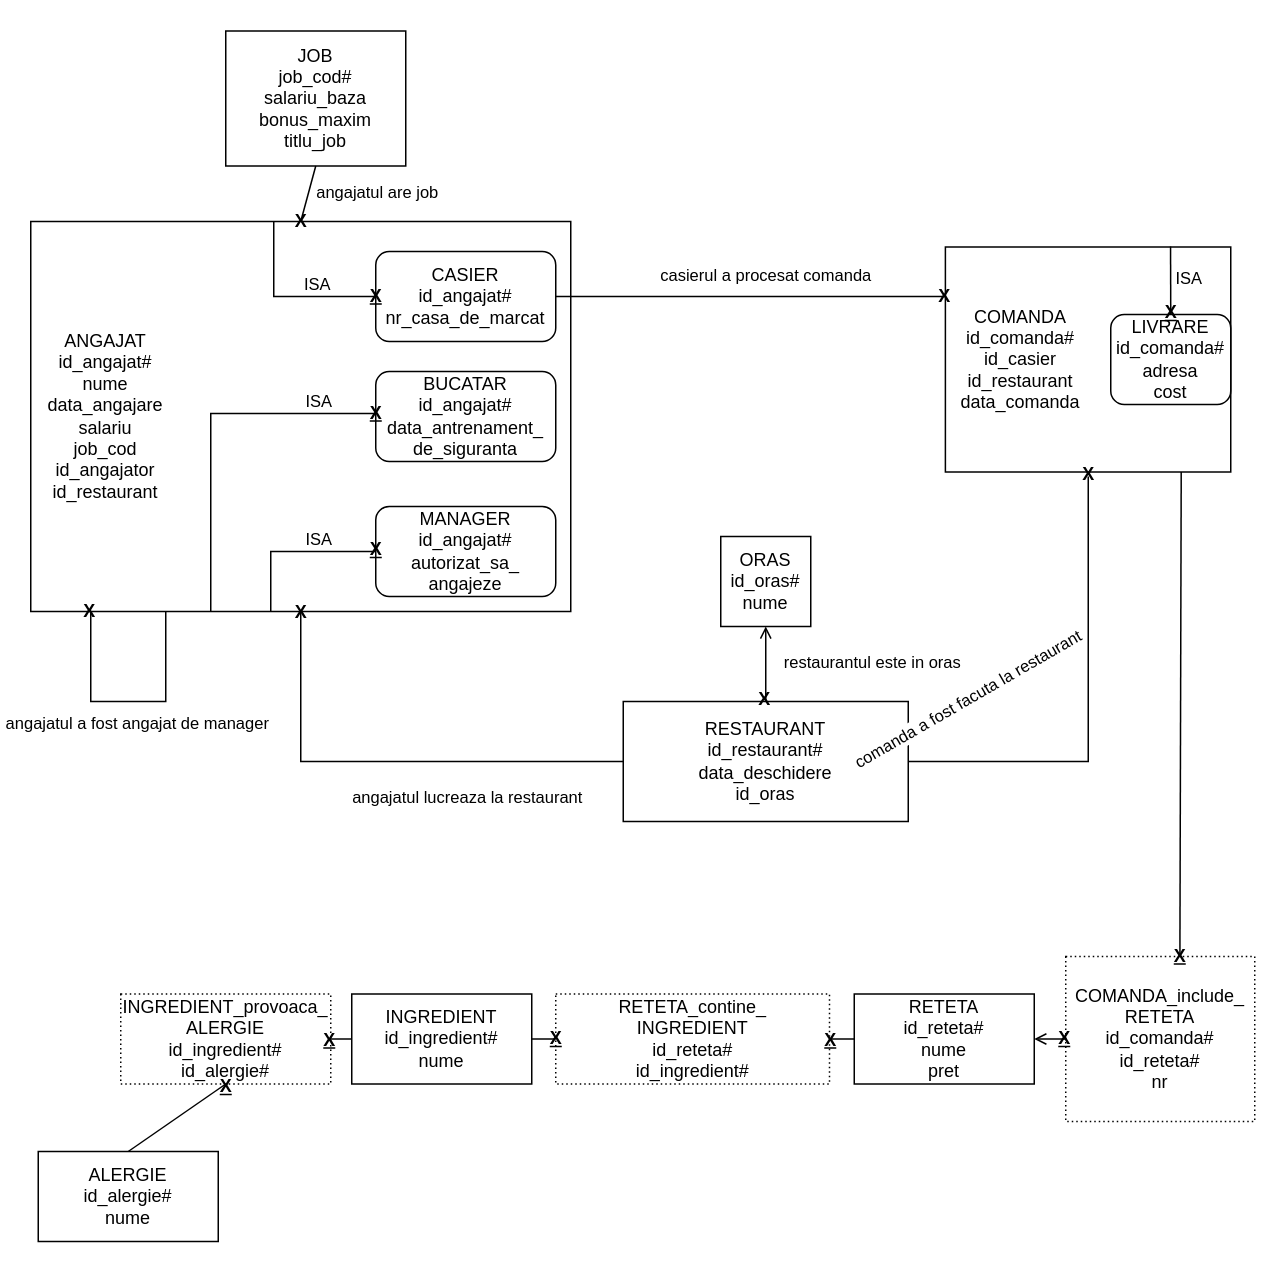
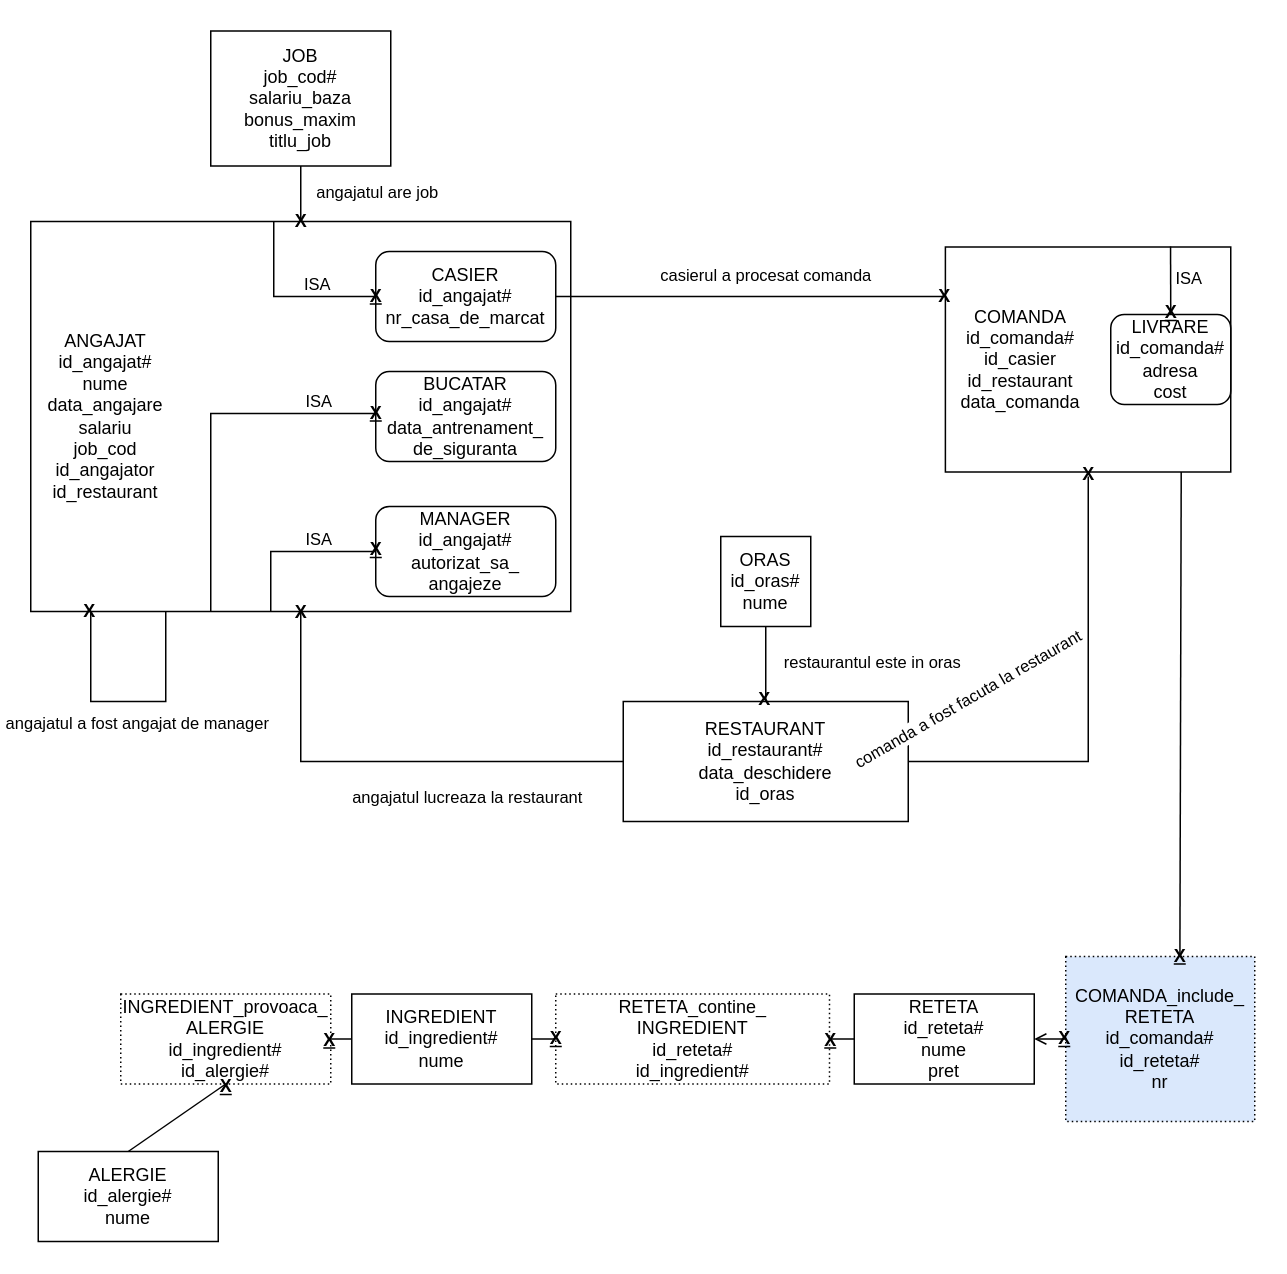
node "JOB job_cod# salariu_baza bonus_maxim titlu_job": moved (316, 98) -> (301, 98)
edge "RESTAURANT id_restaurant# data_deschidere id_oras" -> "ORAS id_oras# nume": arrowhead open -> none
node "COMANDA_include_ RETETA id_comanda# id_reteta# nr": fillcolor #ffffff -> #dae8fc
